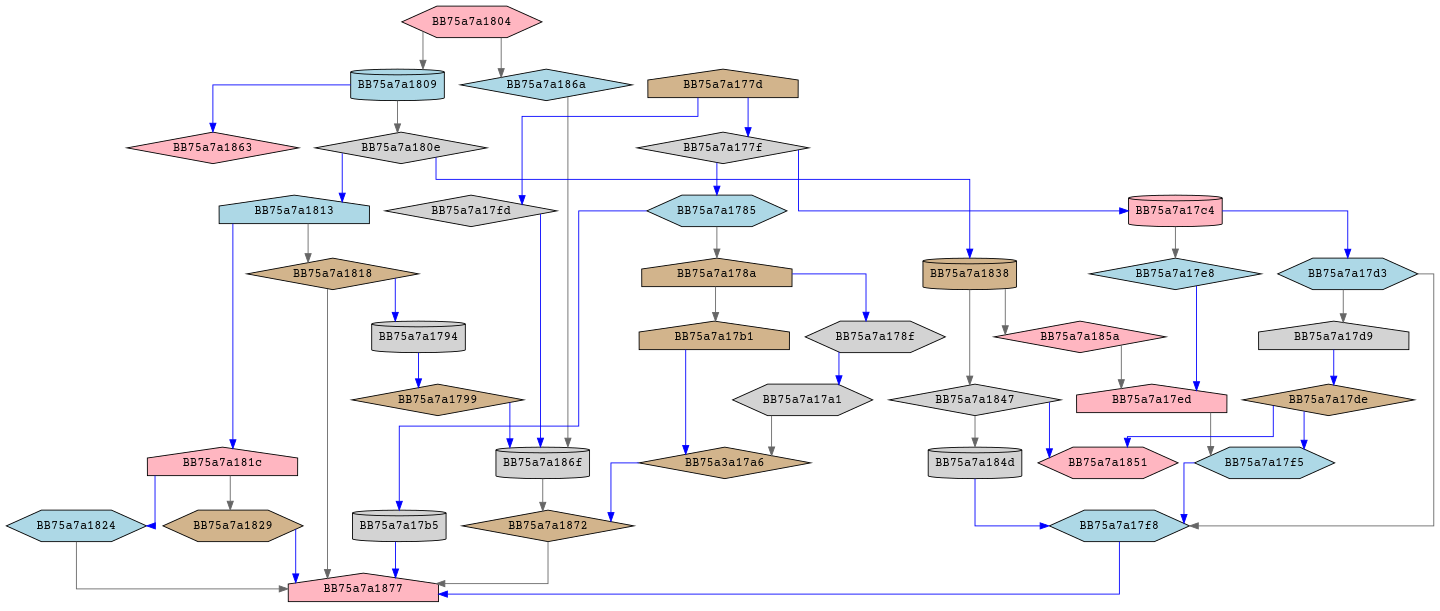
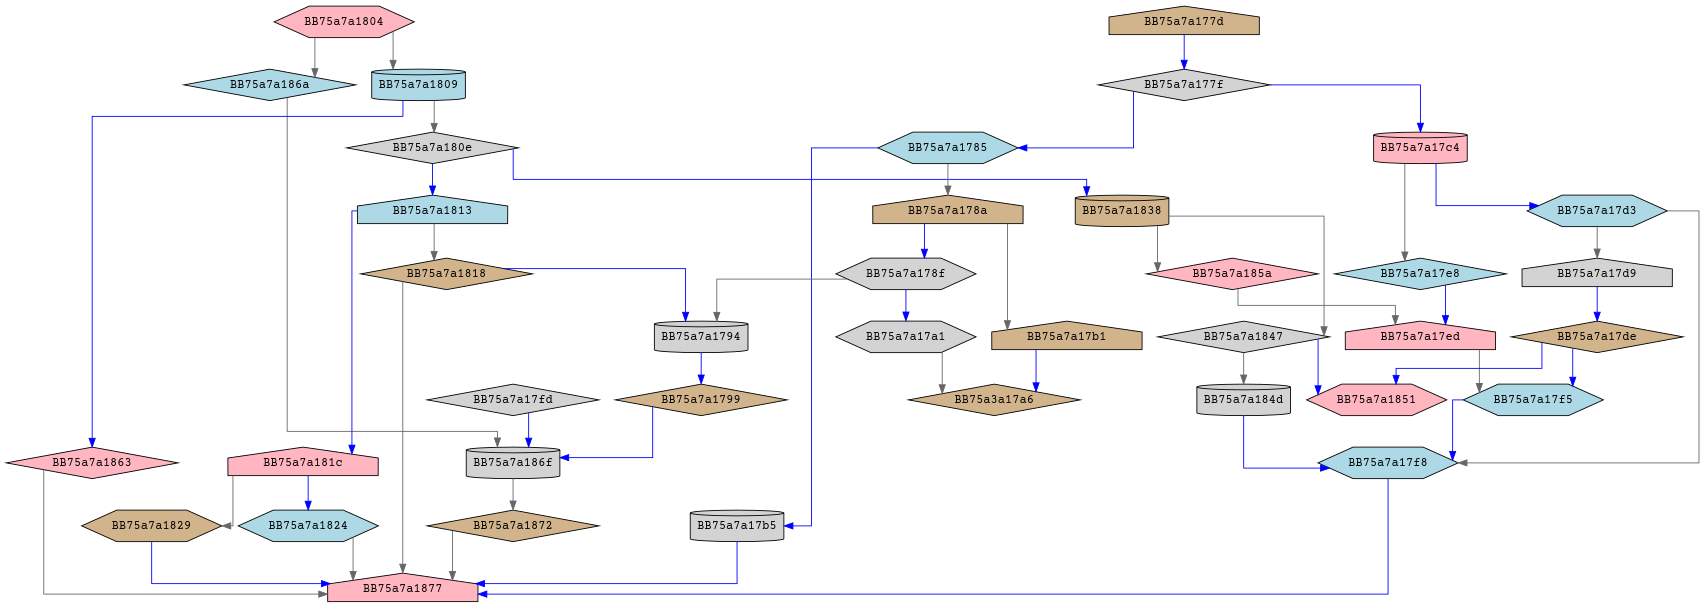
edge "BB75a7a177d" -> "BB75a7a17fd": removed
edge "BB75a7a178f" -> "BB75a7a1794": added
edge "BB75a3a17a6" -> "BB75a7a1872": removed
edge "BB75a7a1863" -> "BB75a7a1877": added
